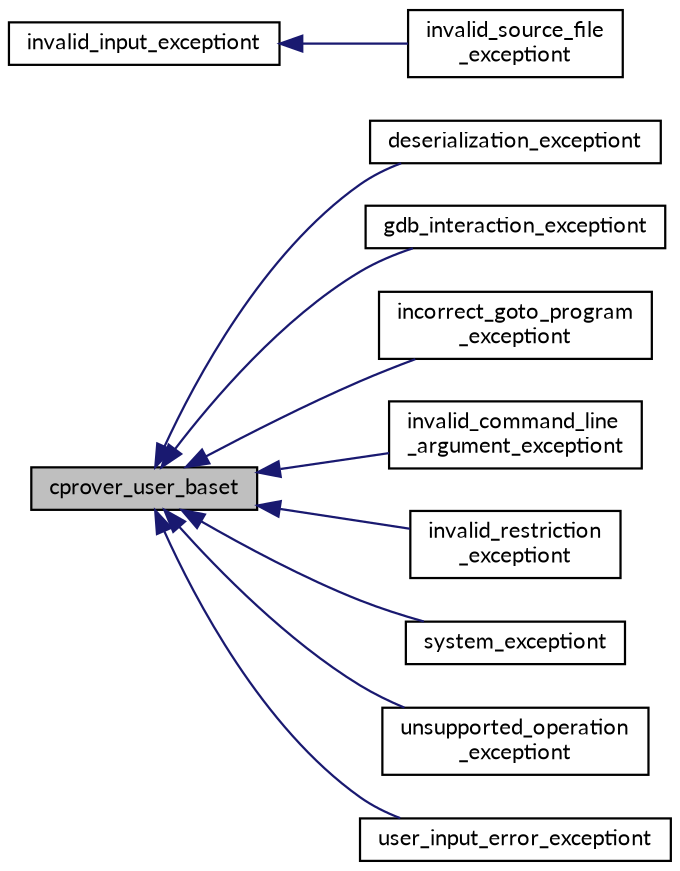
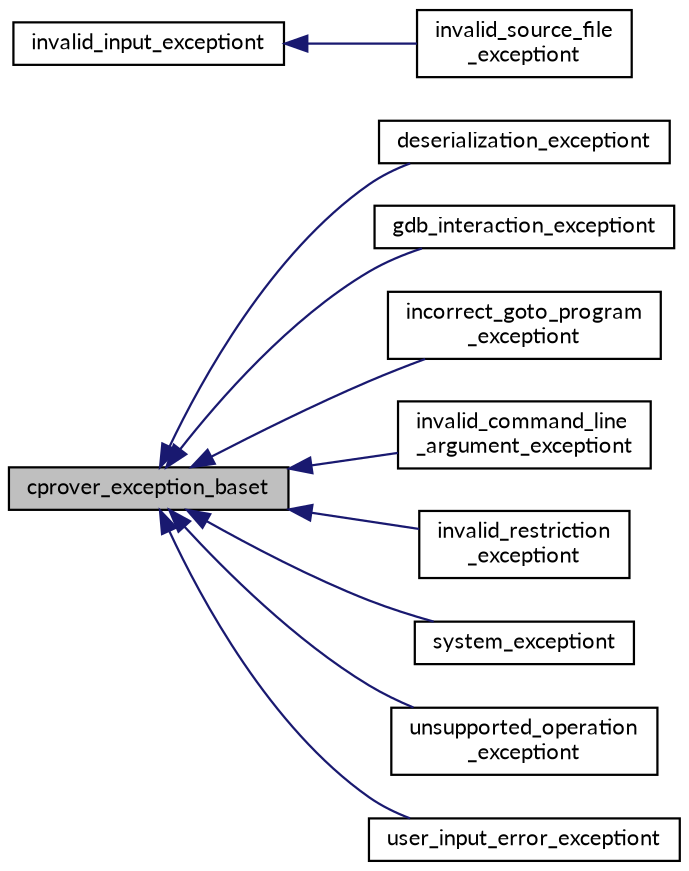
node "cprover_user_baset": label "cprover_user_baset" -> "cprover_exception_baset"
